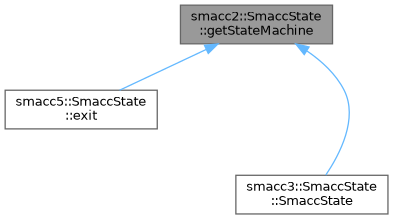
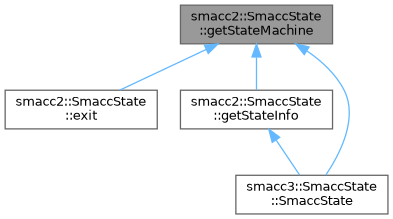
node "smacc5::SmaccState ::exit": label "smacc5::SmaccState ::exit" -> "smacc2::SmaccState ::exit"
node "smacc2::SmaccState ::getStateInfo": added
